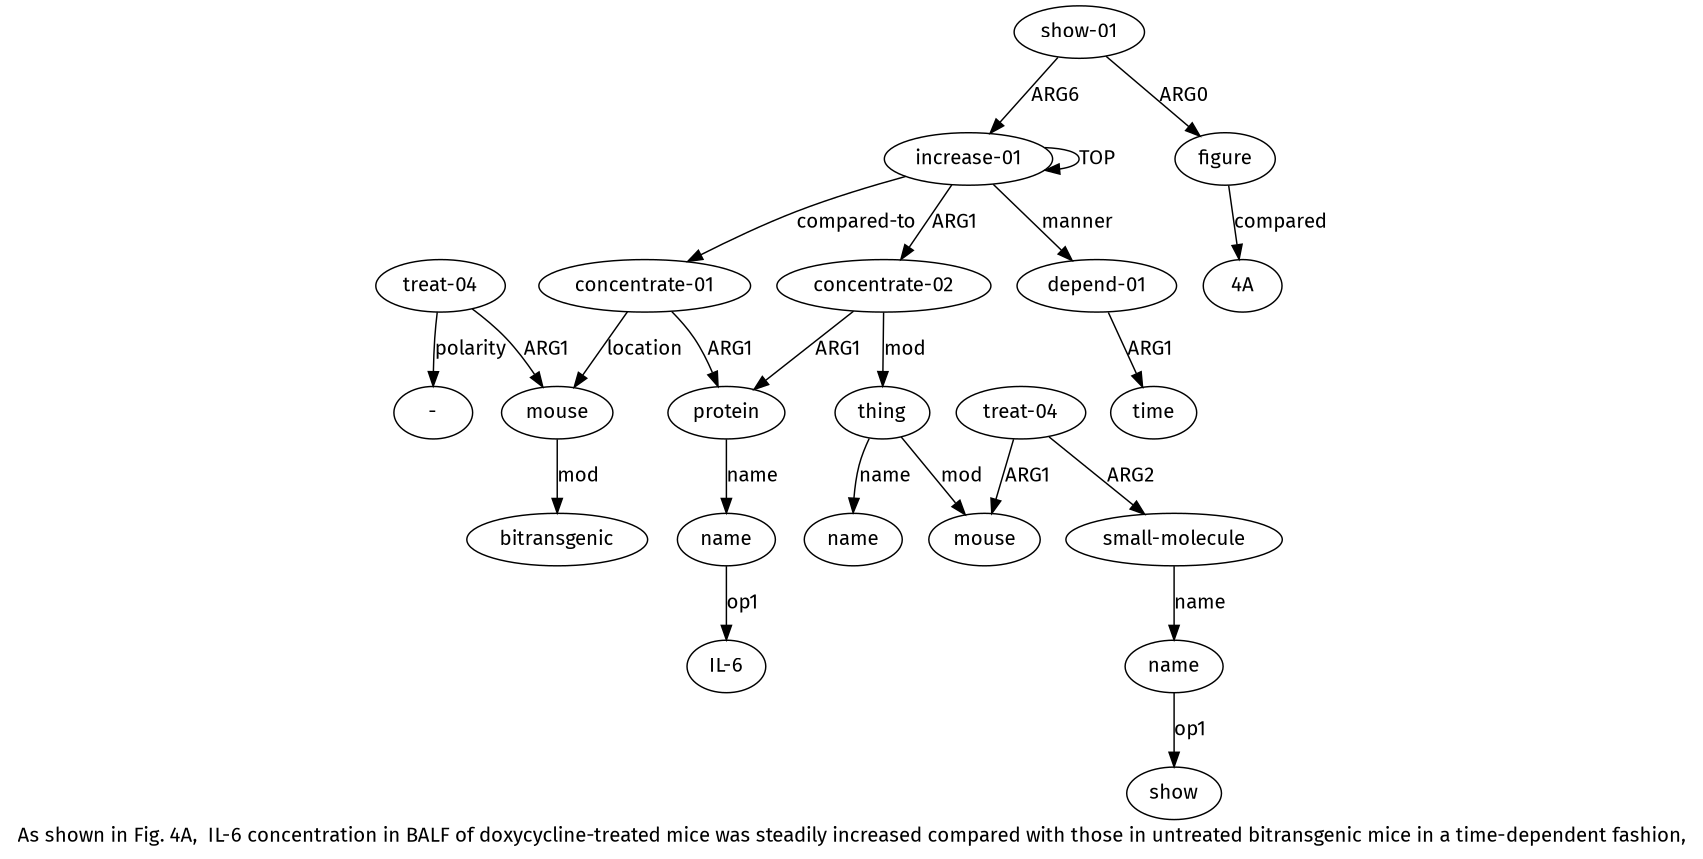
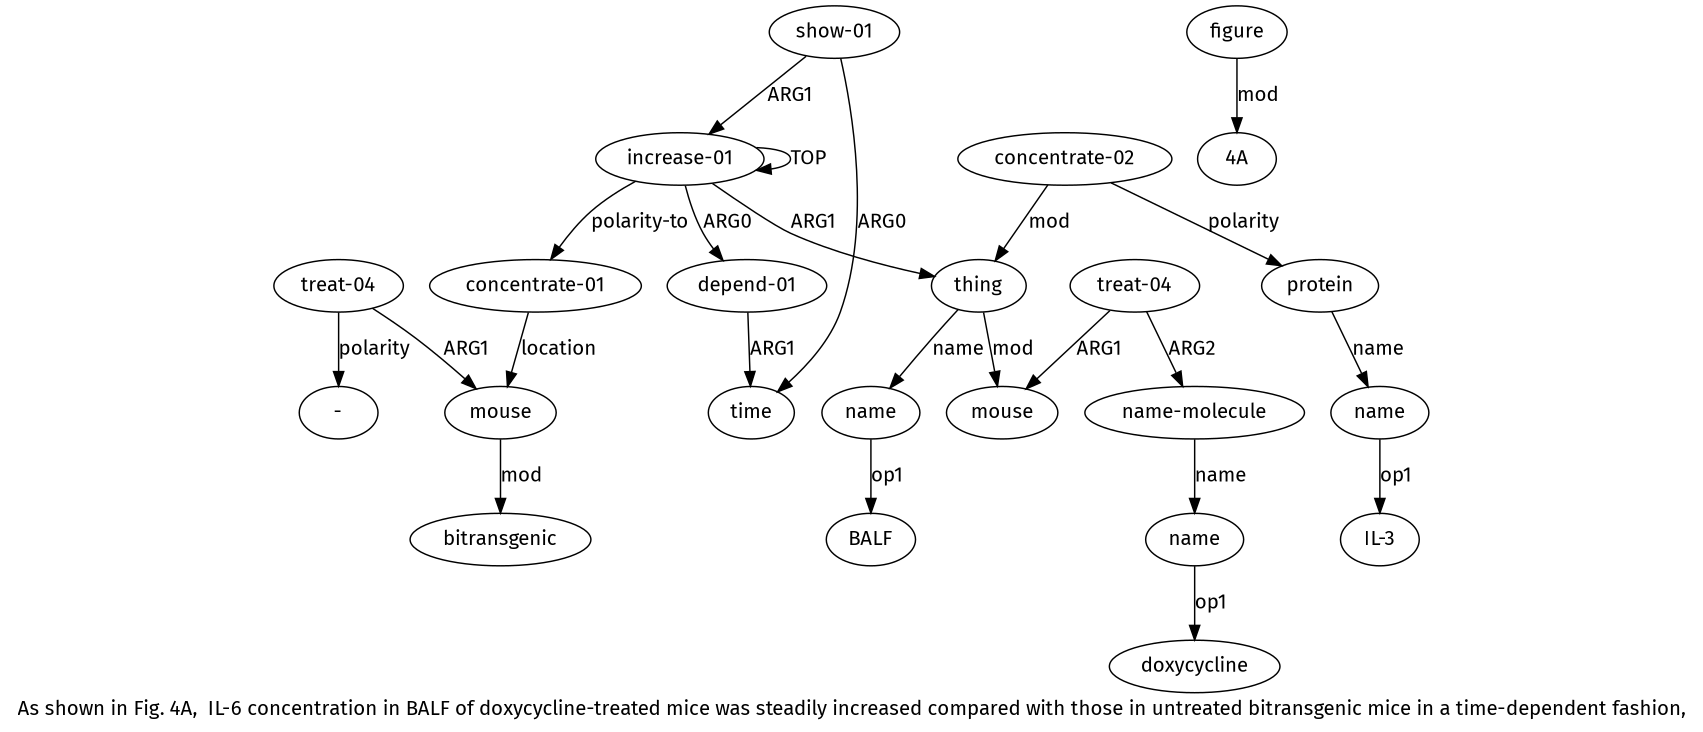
edge "show-01" -> "figure": now "show-01" -> "time"
edge "show-01" -> "increase-01": label "ARG6" -> "ARG1"
edge "increase-01" -> "concentrate-02": now "increase-01" -> "thing"
edge "increase-01" -> "concentrate-01": label "compared-to" -> "polarity-to"
edge "increase-01" -> "depend-01": label "manner" -> "ARG0"
edge "figure" -> "4A": label "compared" -> "mod"
edge "concentrate-01" -> "protein": removed, label "ARG1"
edge "concentrate-02" -> "protein": label "ARG1" -> "polarity"
node "BALF": added
node "small-molecule": label "small-molecule" -> "name-molecule"
node "IL-6": label "IL-6" -> "IL-3"
node "show": label "show" -> "doxycycline"
